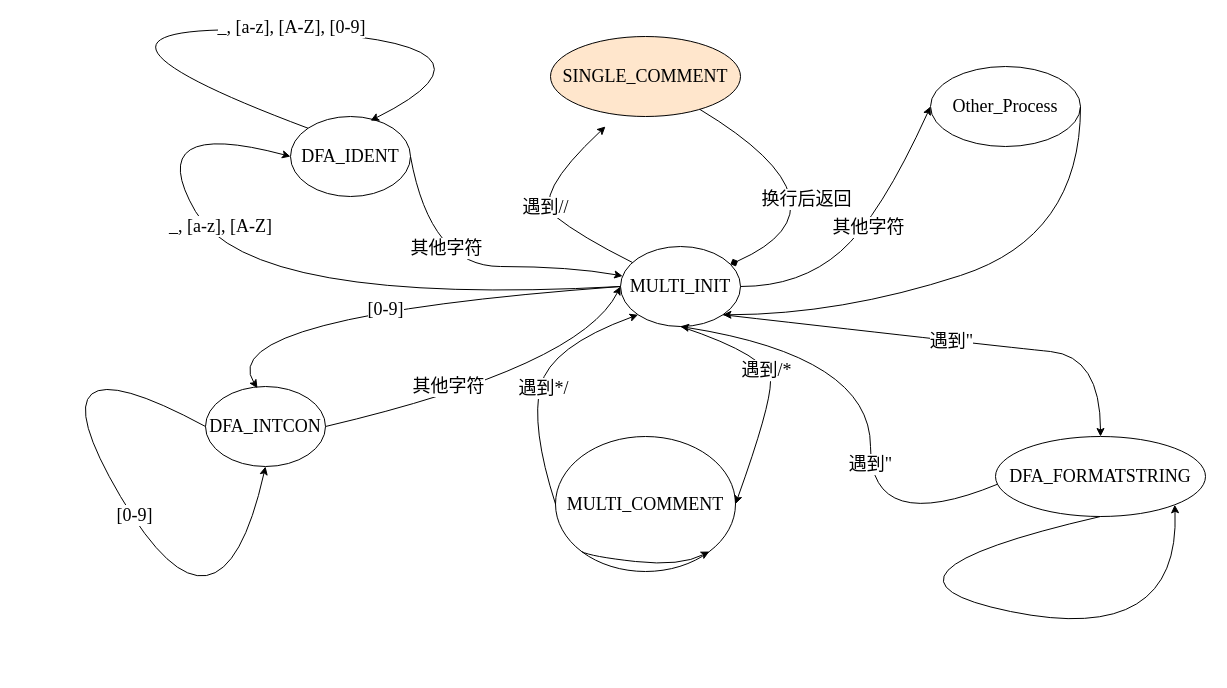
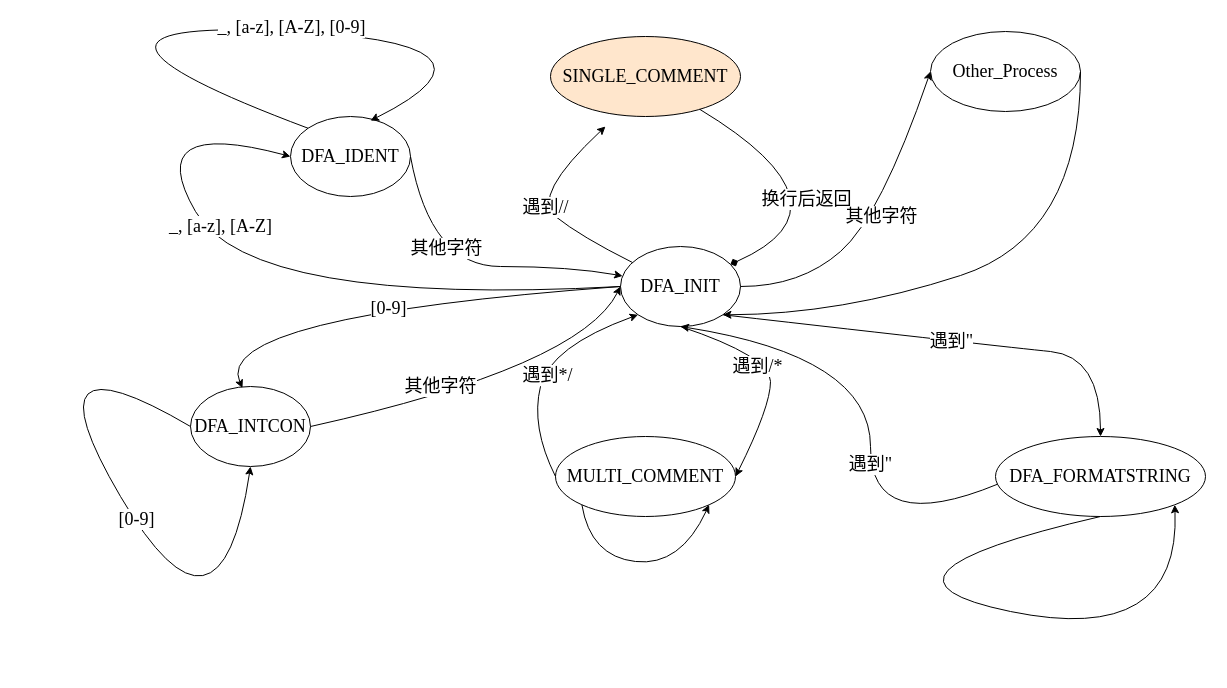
node "Other_Process": moved (1006, 107) -> (1006, 72)
node "MULTI_INIT": label "MULTI_INIT" -> "DFA_INIT"
node "DFA_INTCON": moved (266, 427) -> (251, 427)
node "MULTI_COMMENT": size 180x135 -> 180x80
